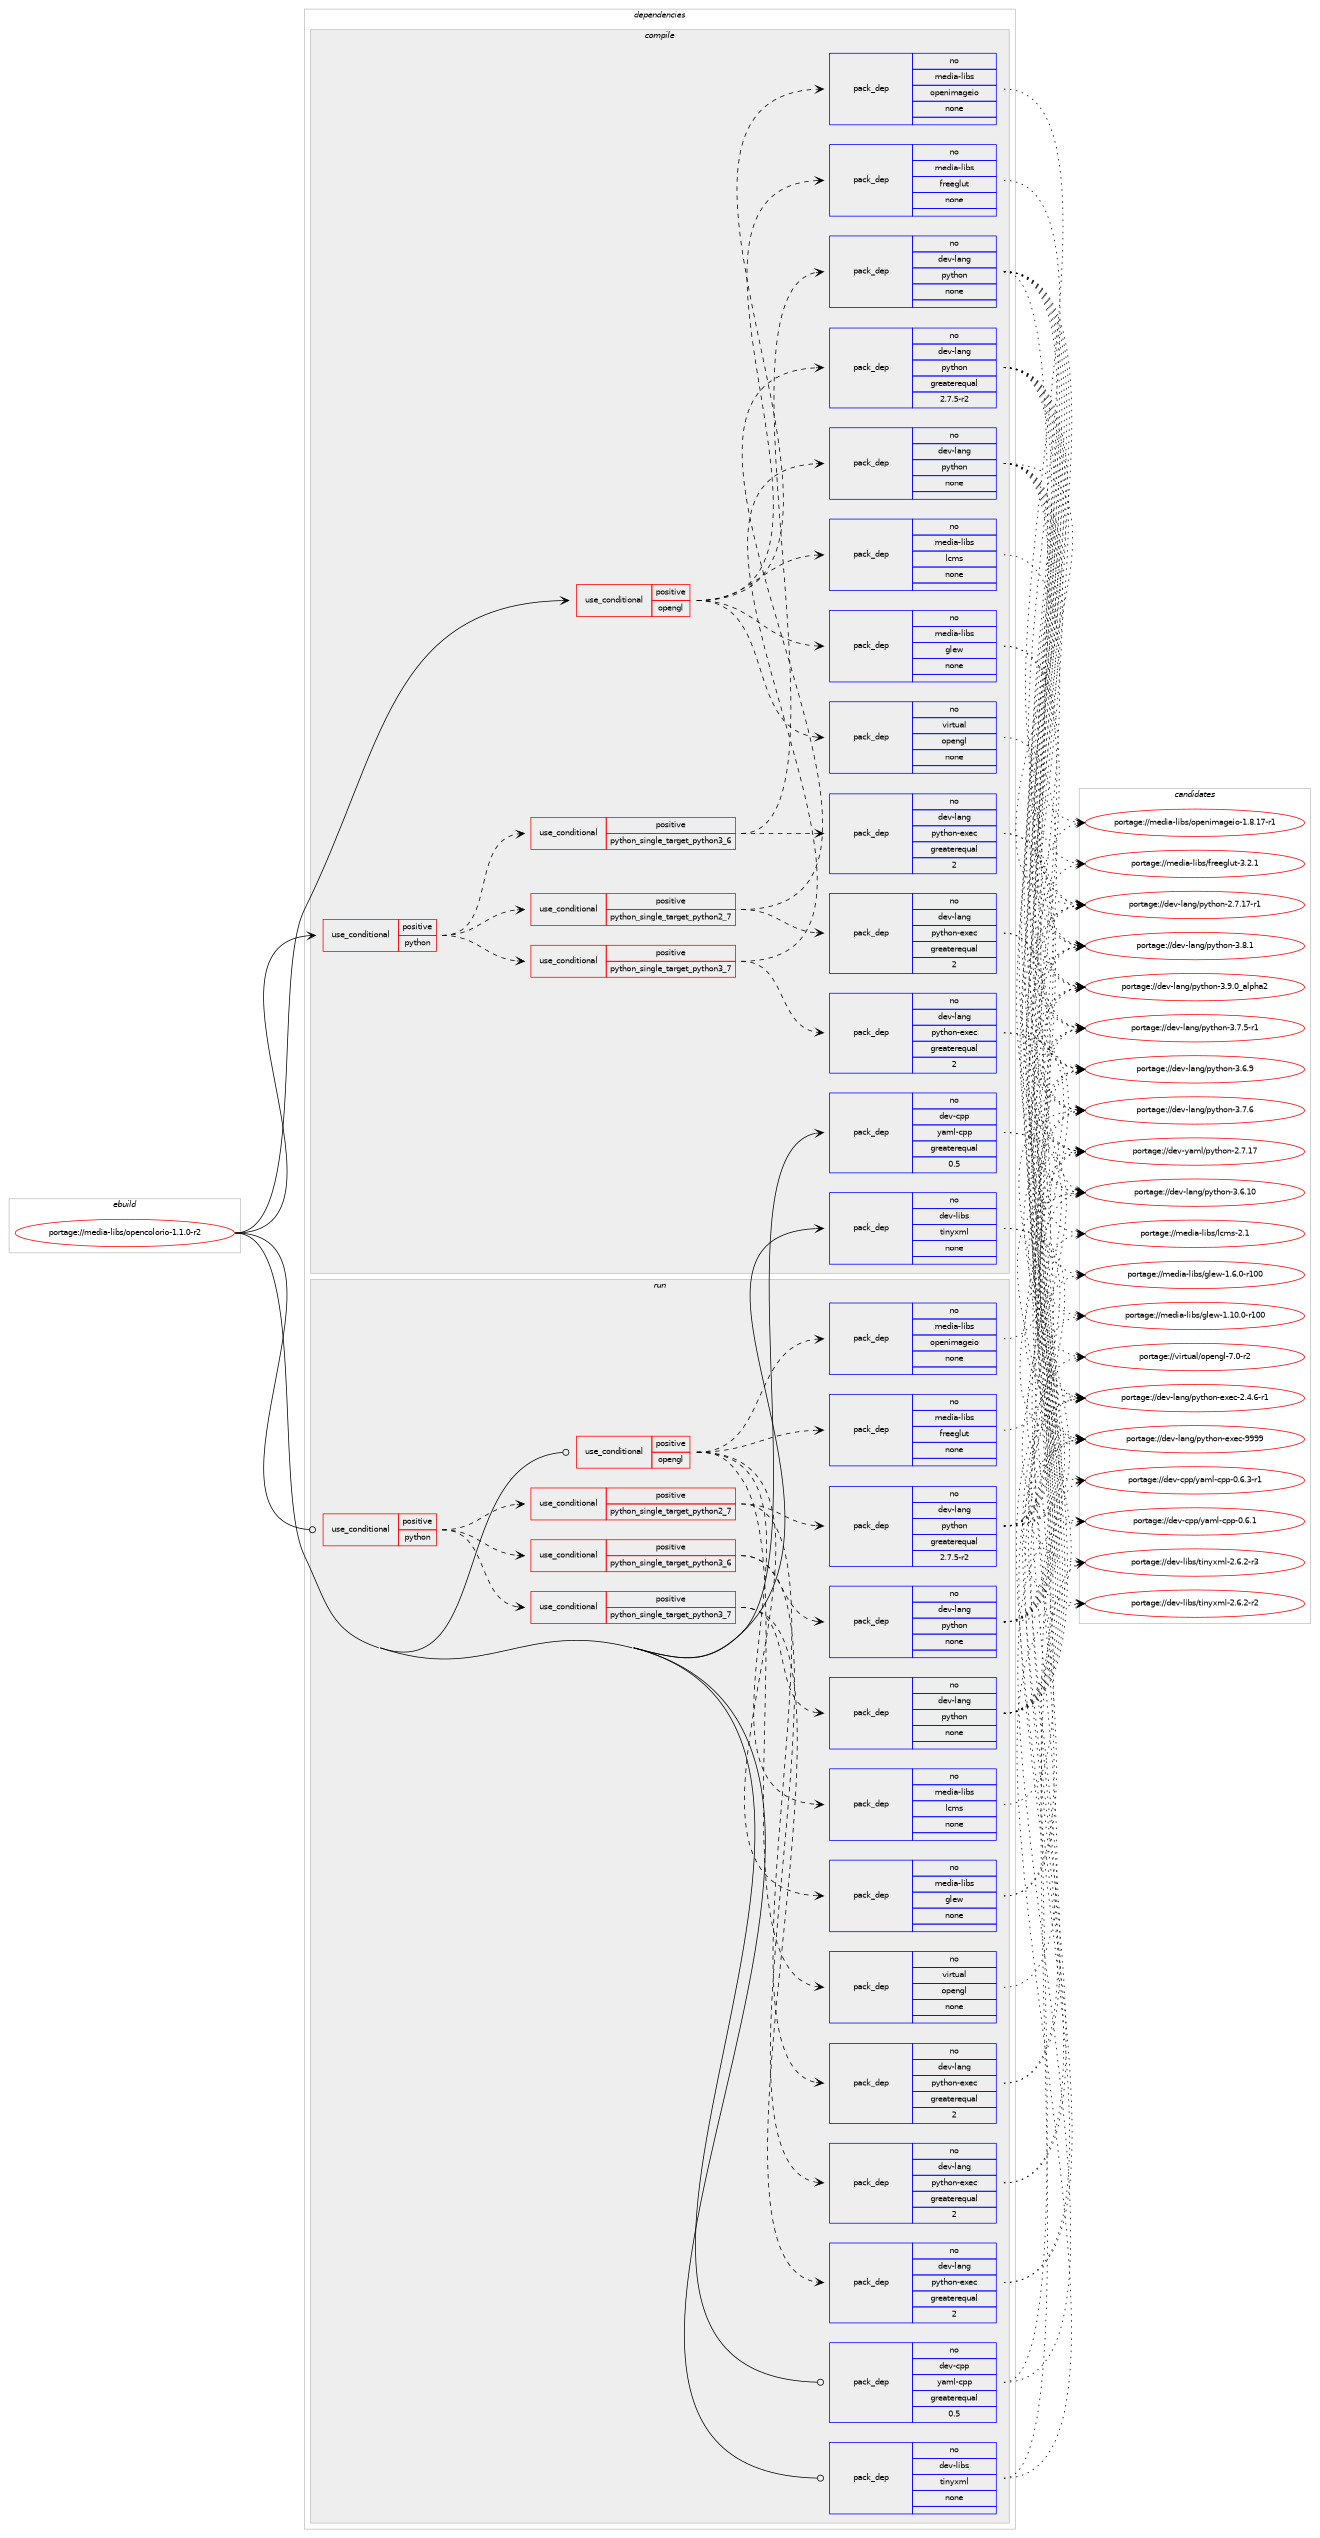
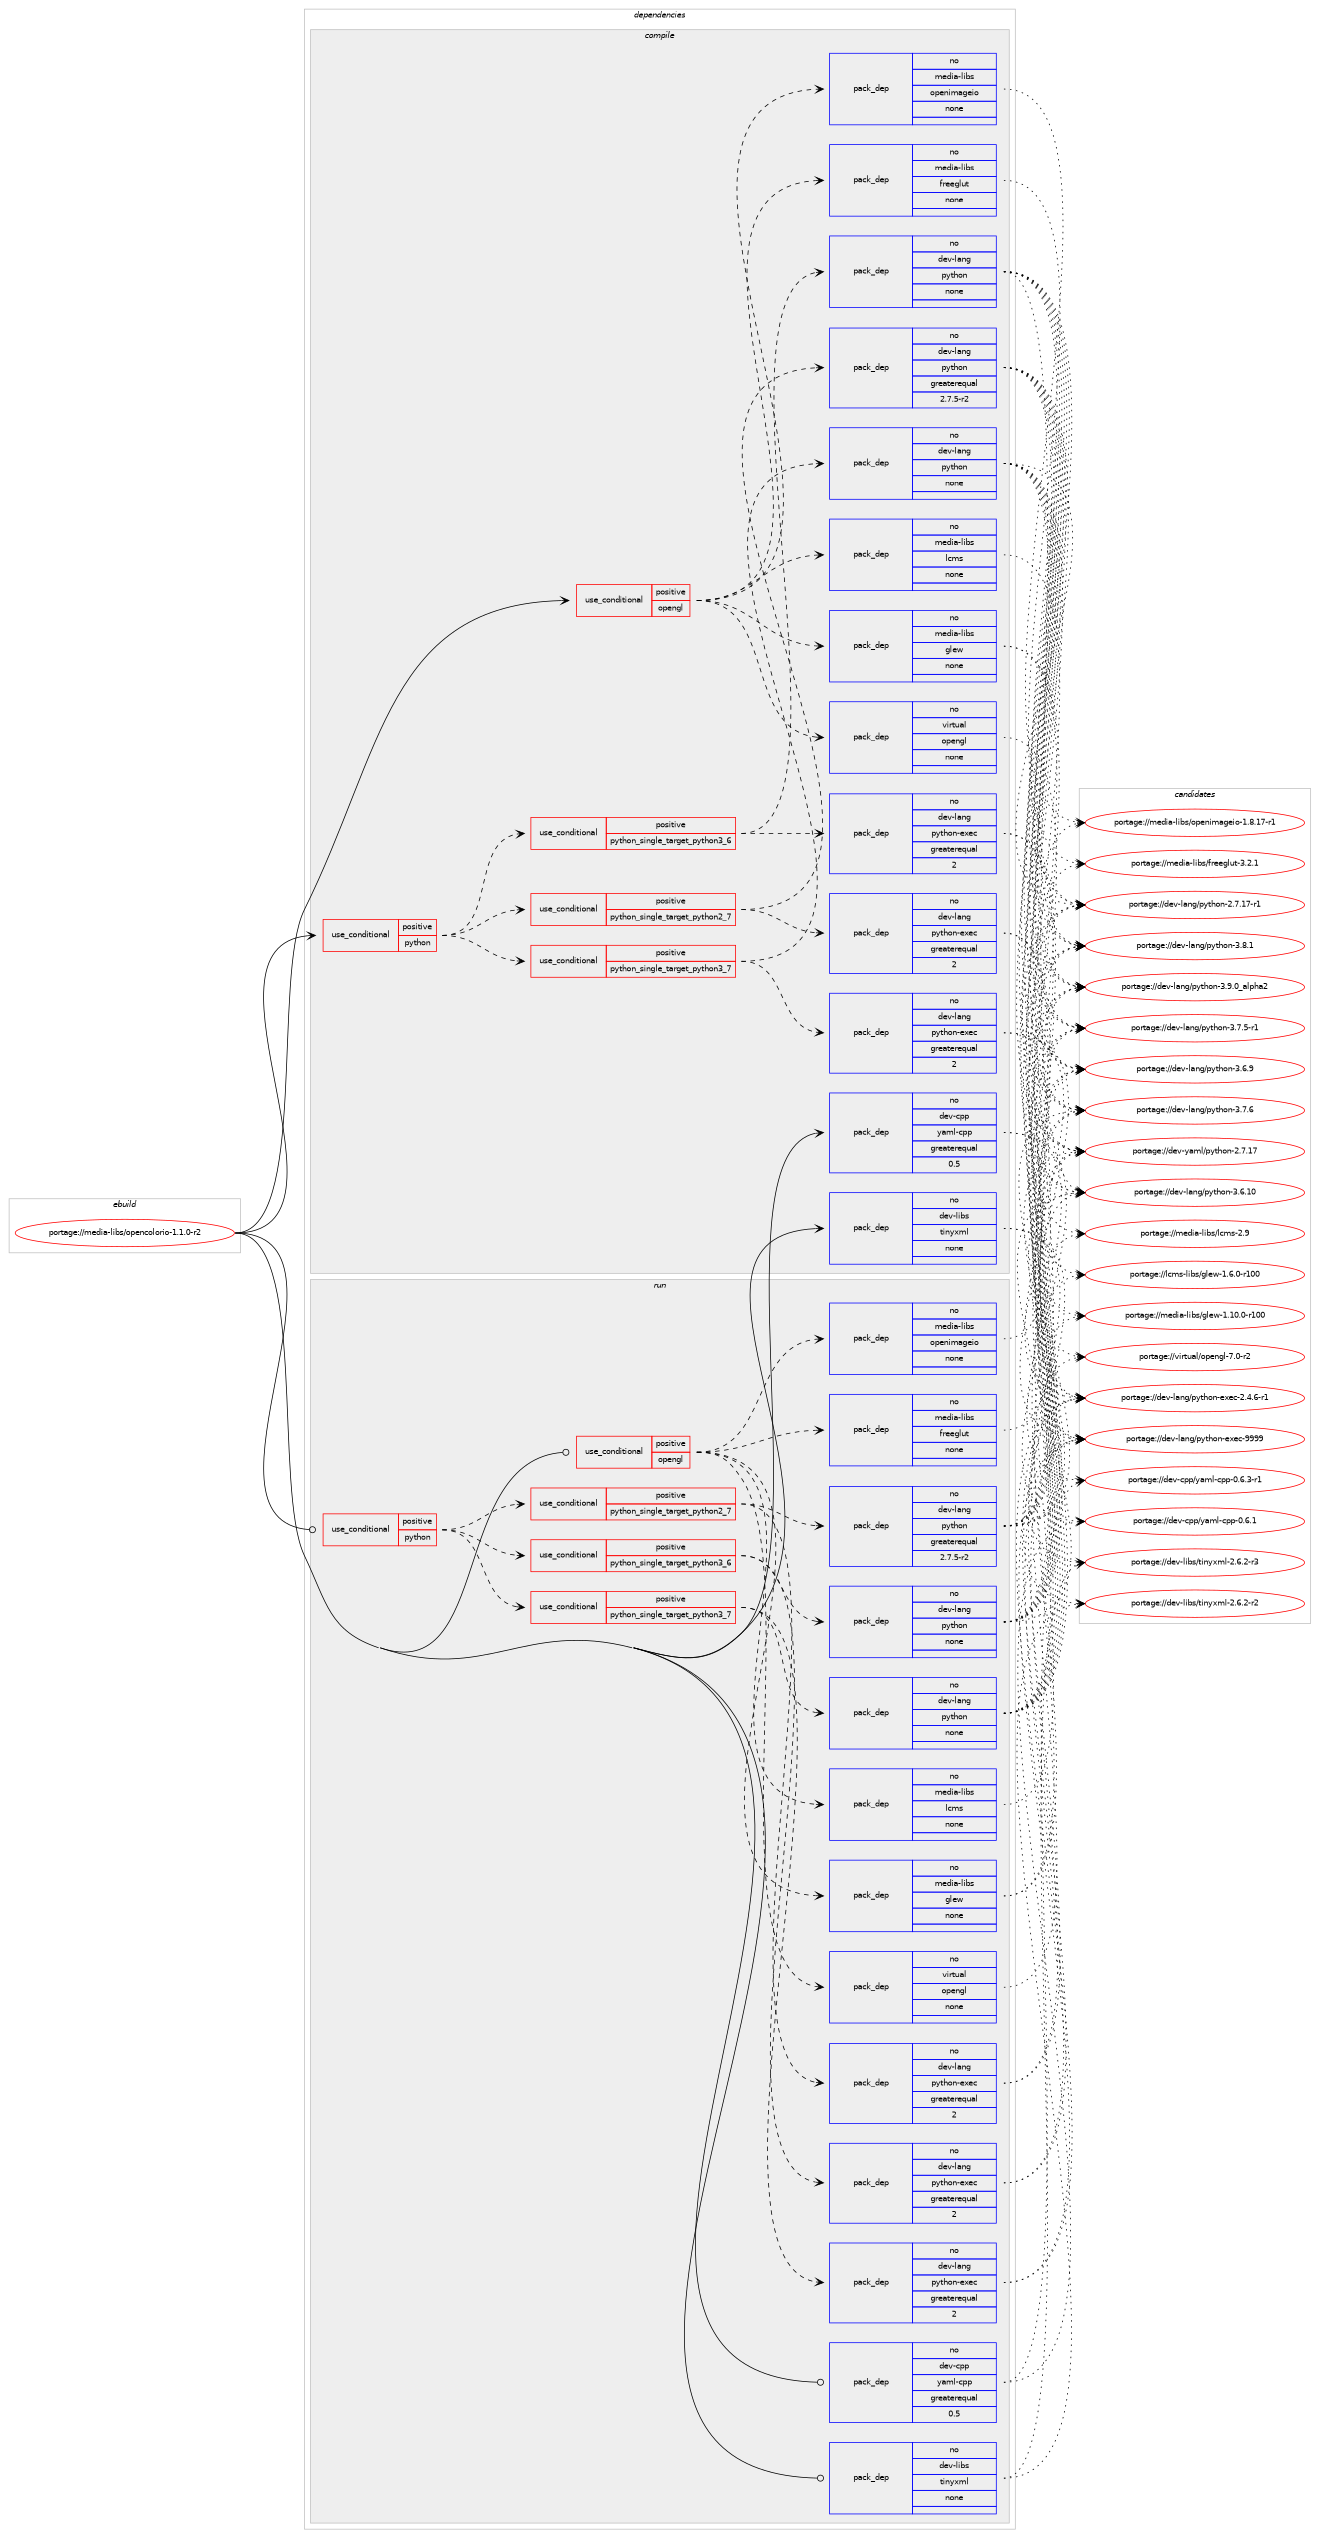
node "portage://media-libs/lcms-2.1": label "portage://media-libs/lcms-2.1" -> "portage://media-libs/lcms-2.9"
node "portage://media-libs/glew-1.6.0-r100": label "portage://media-libs/glew-1.6.0-r100" -> "portage://lcms-libs/glew-1.6.0-r100"
